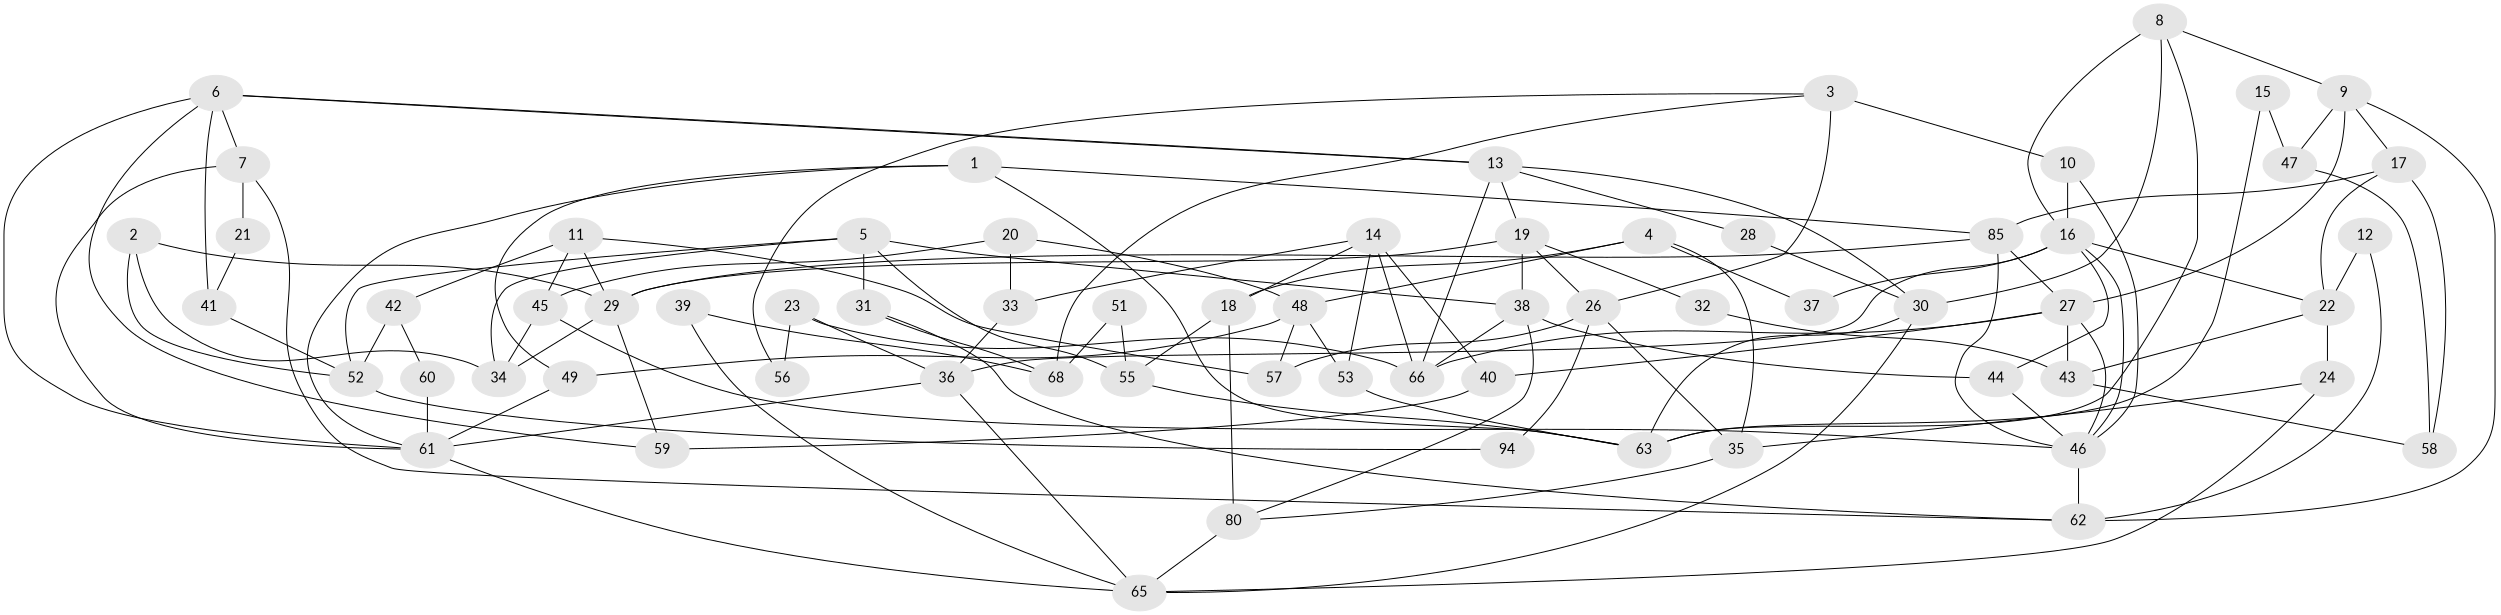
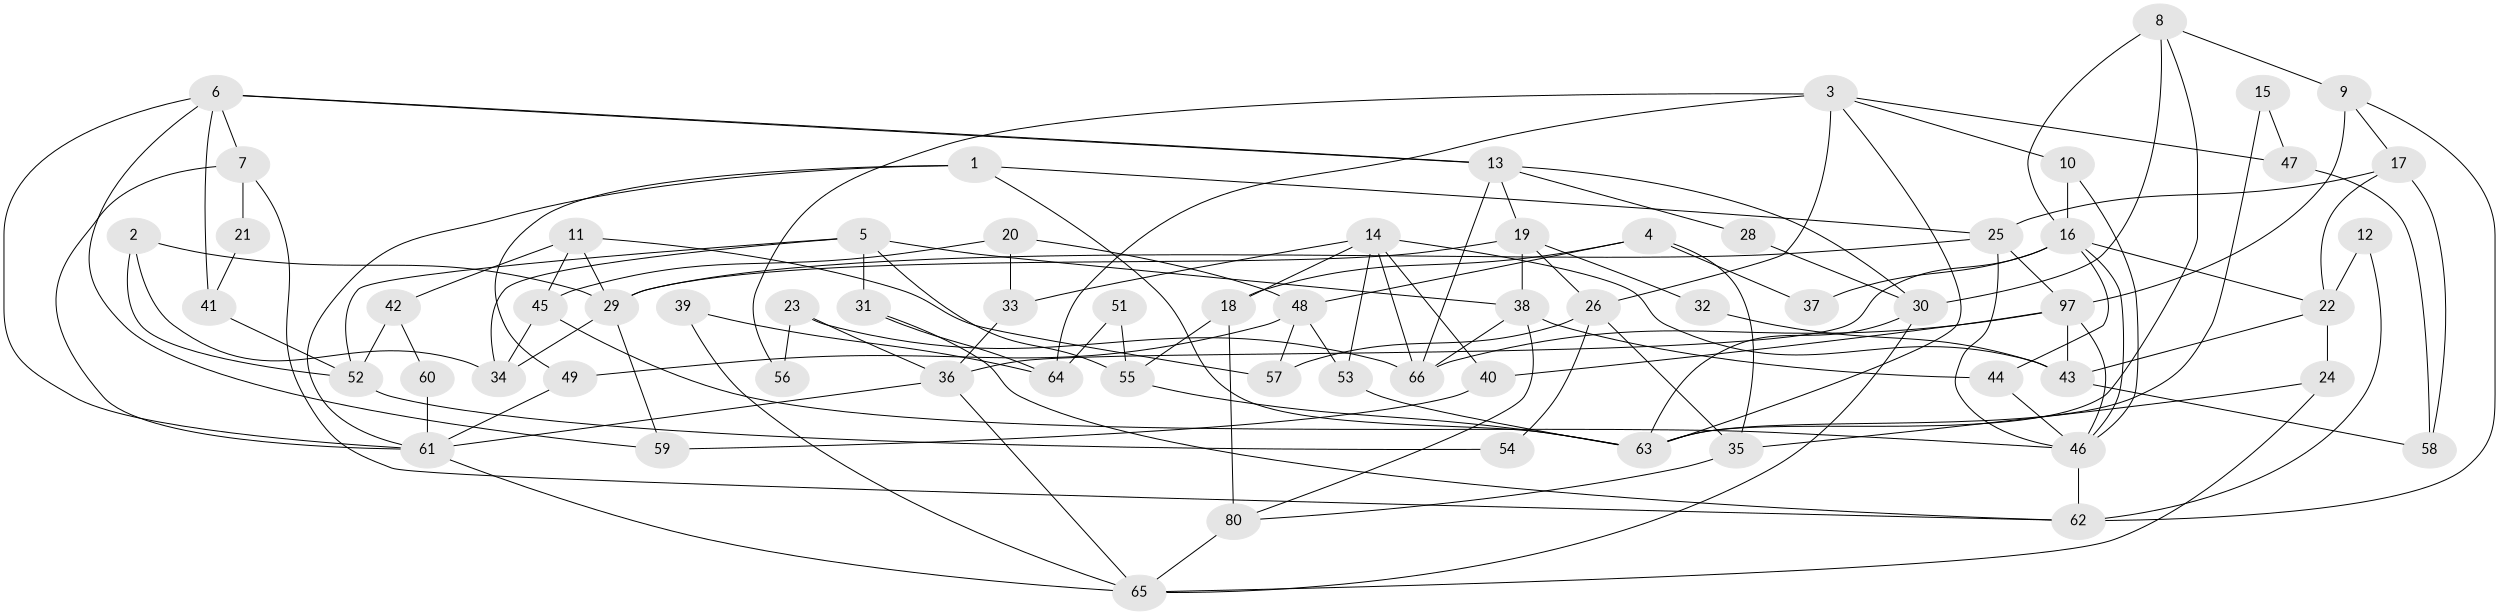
edge "9" -- "47": now "3" -- "47"
node "85": label "85" -> "25"
node "27": label "27" -> "97"
edge "14" -- "43": added
edge "3" -- "63": added
node "68": label "68" -> "64"
node "94": label "94" -> "54"
